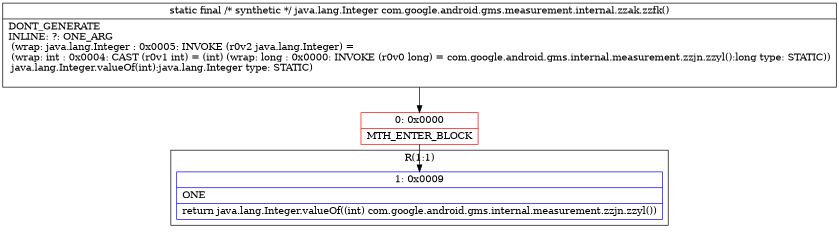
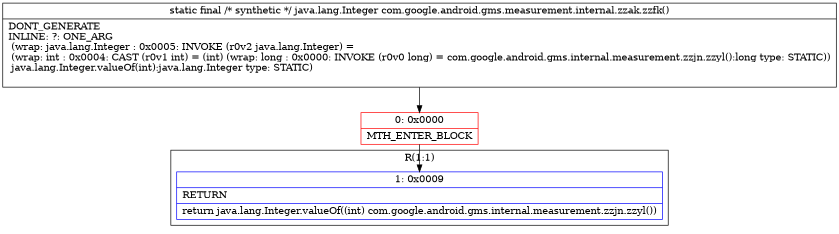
node "1: 0x0009": text "ONE" -> "RETURN"
